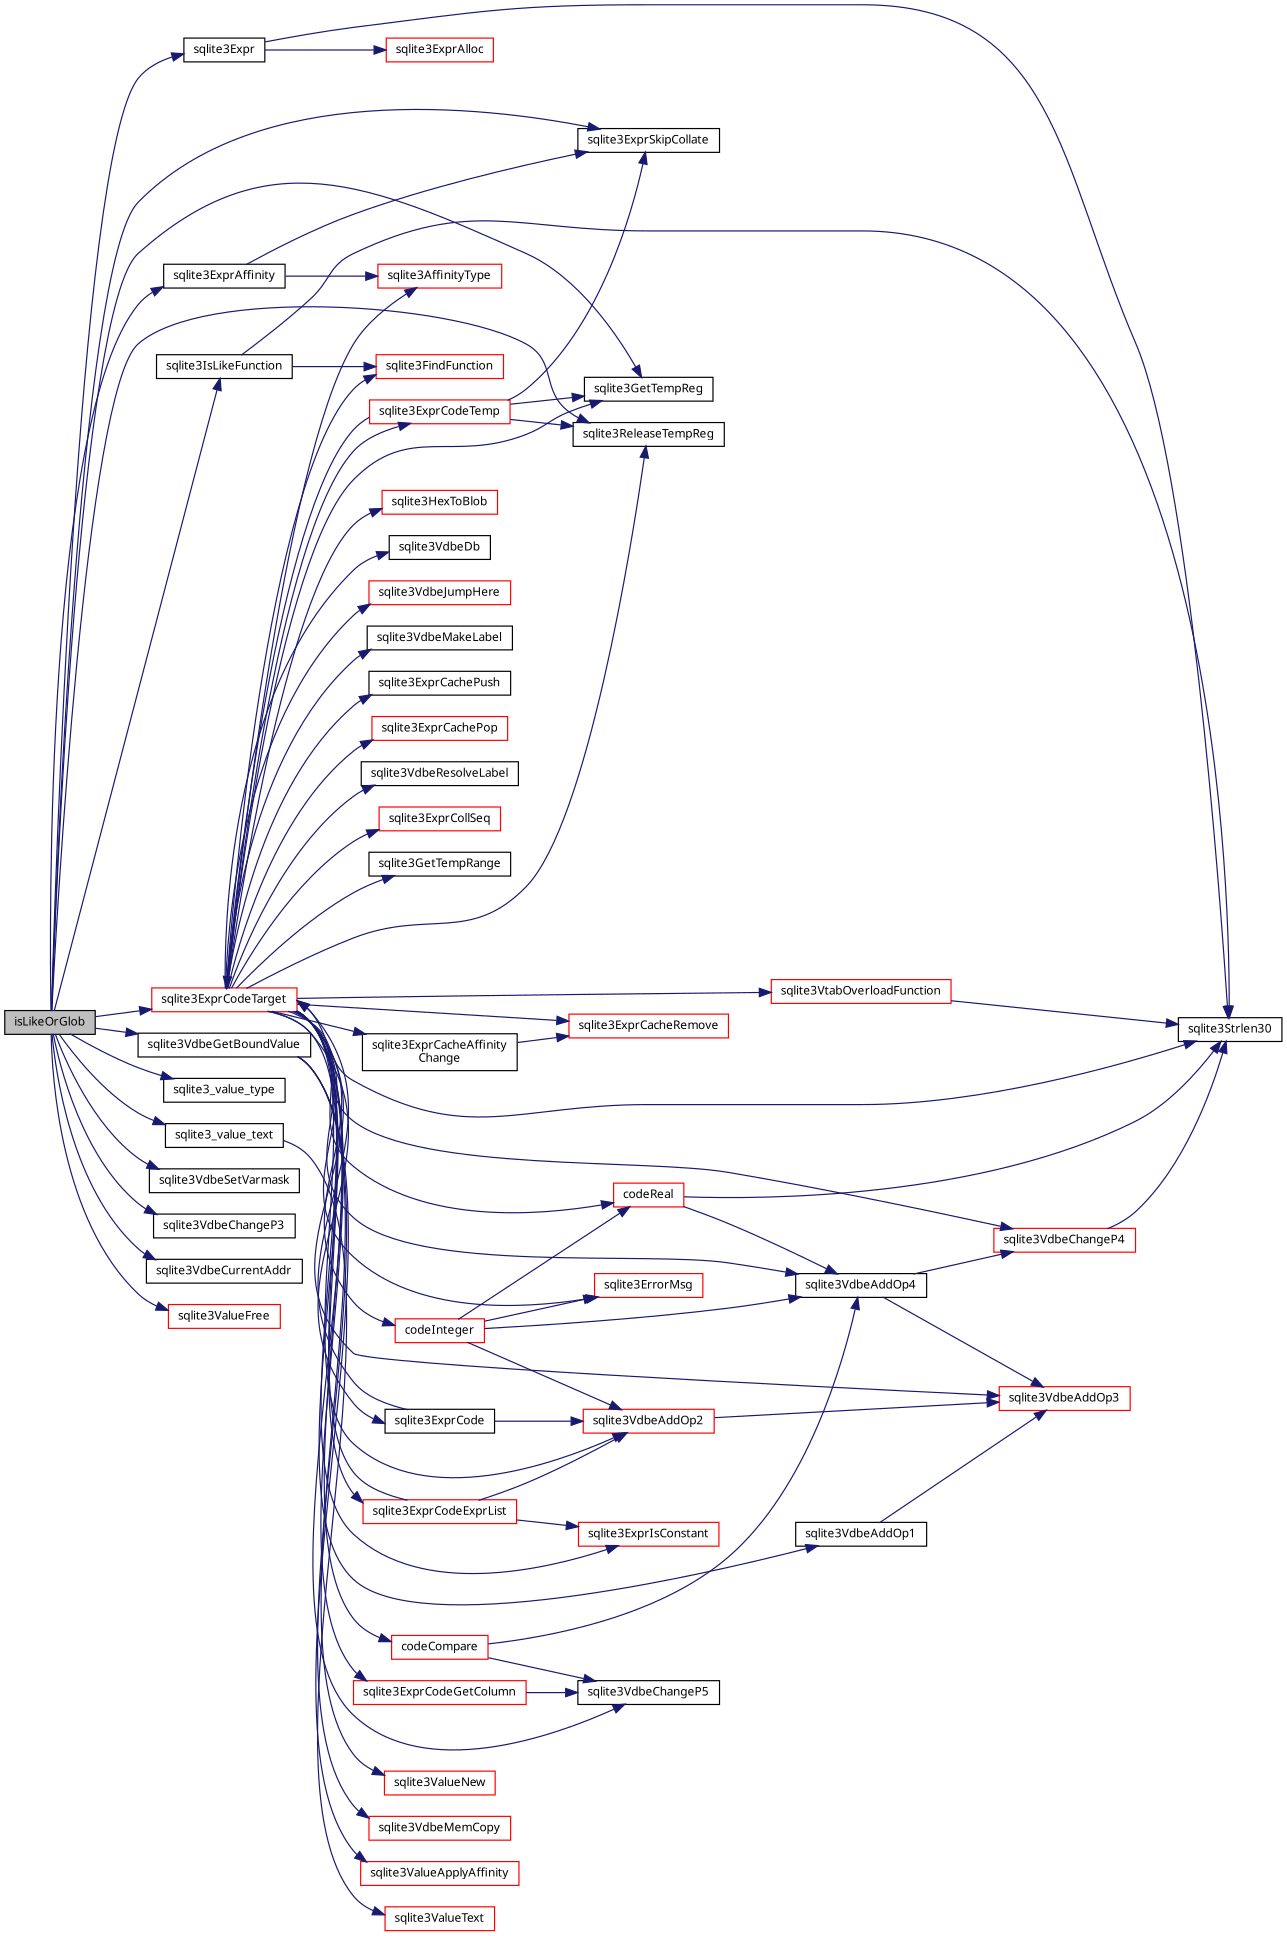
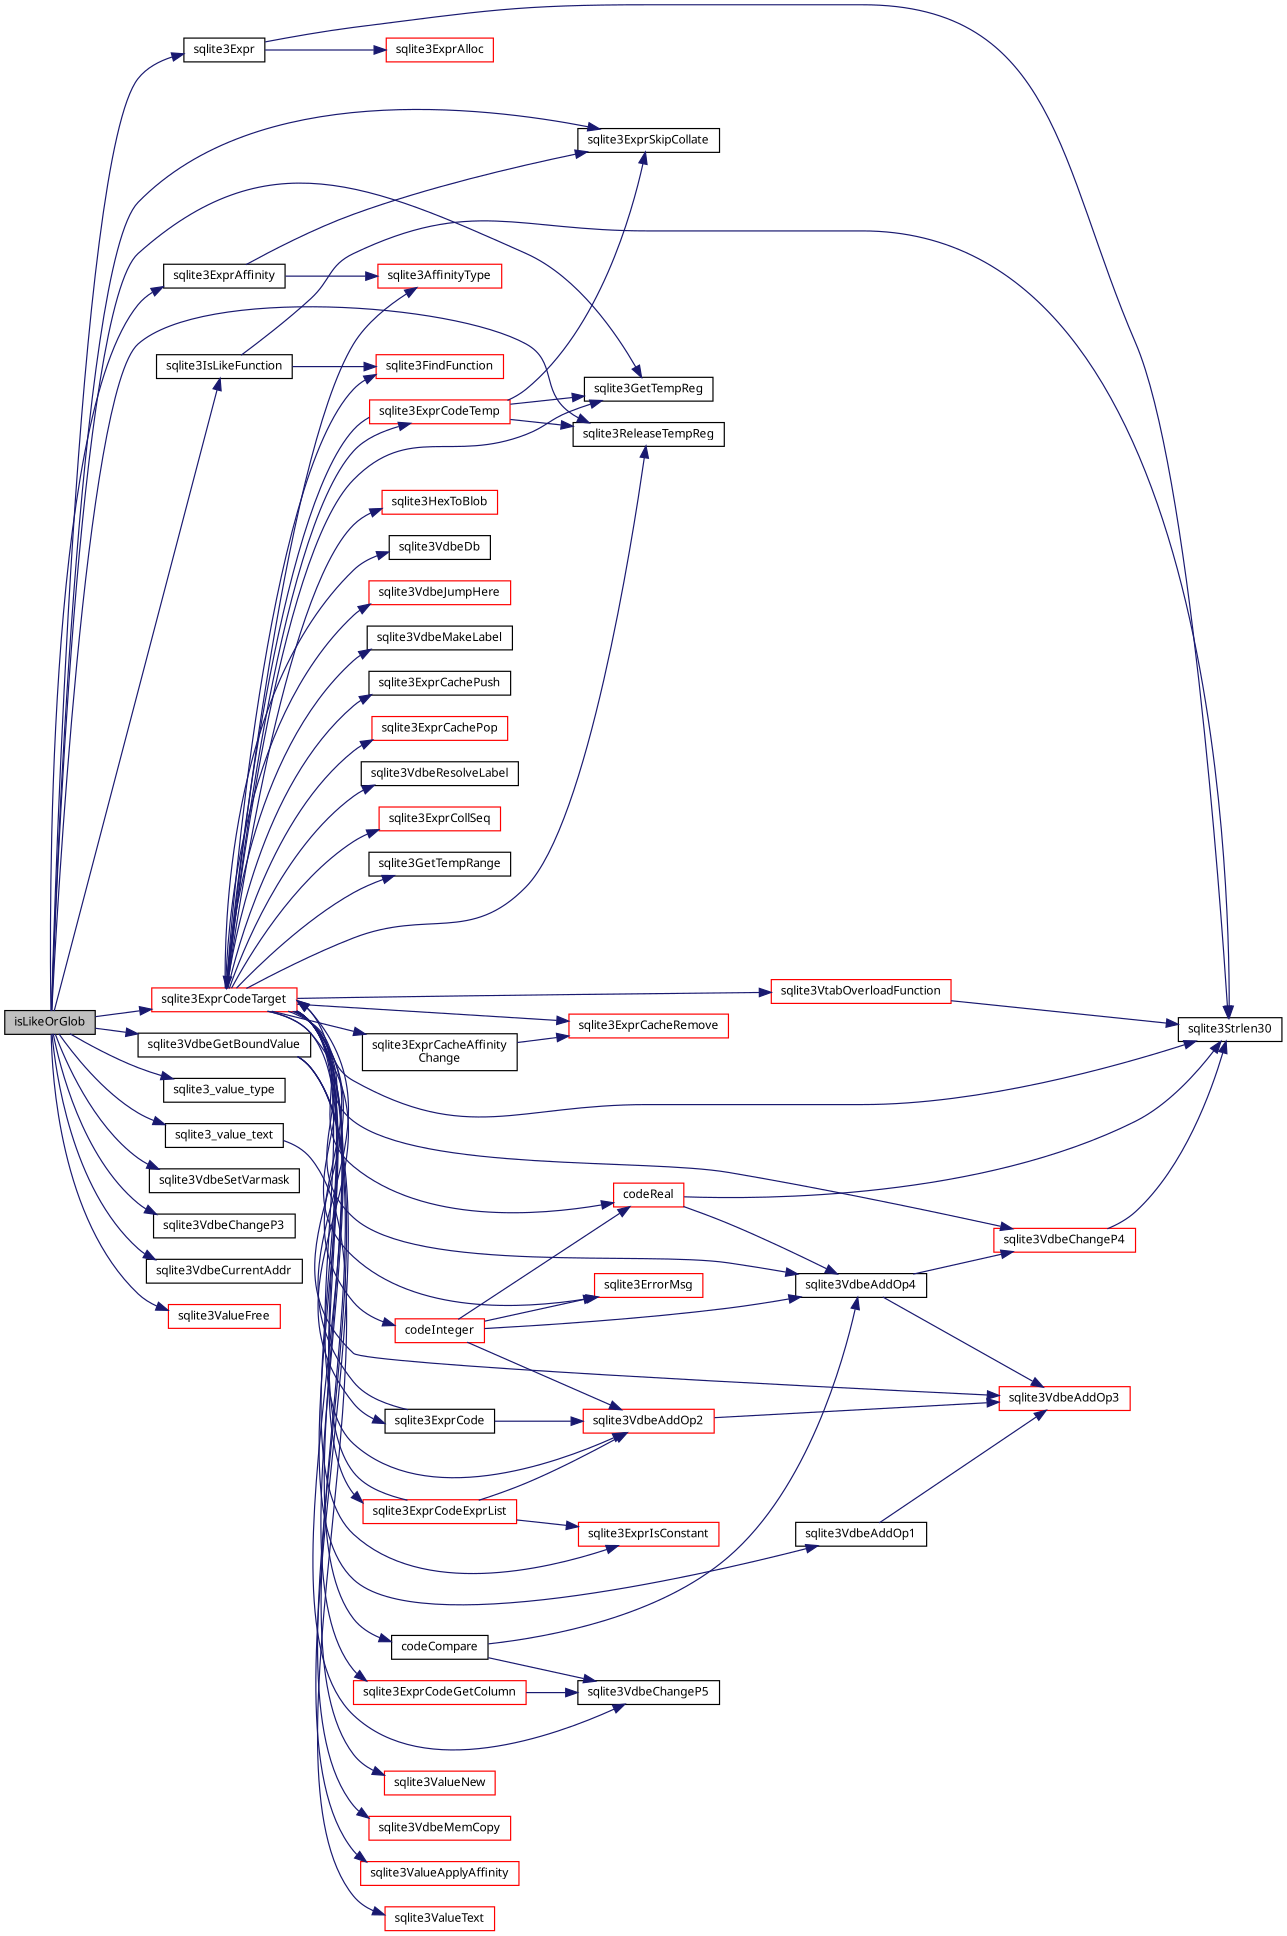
node "codeCompare": color red -> black
